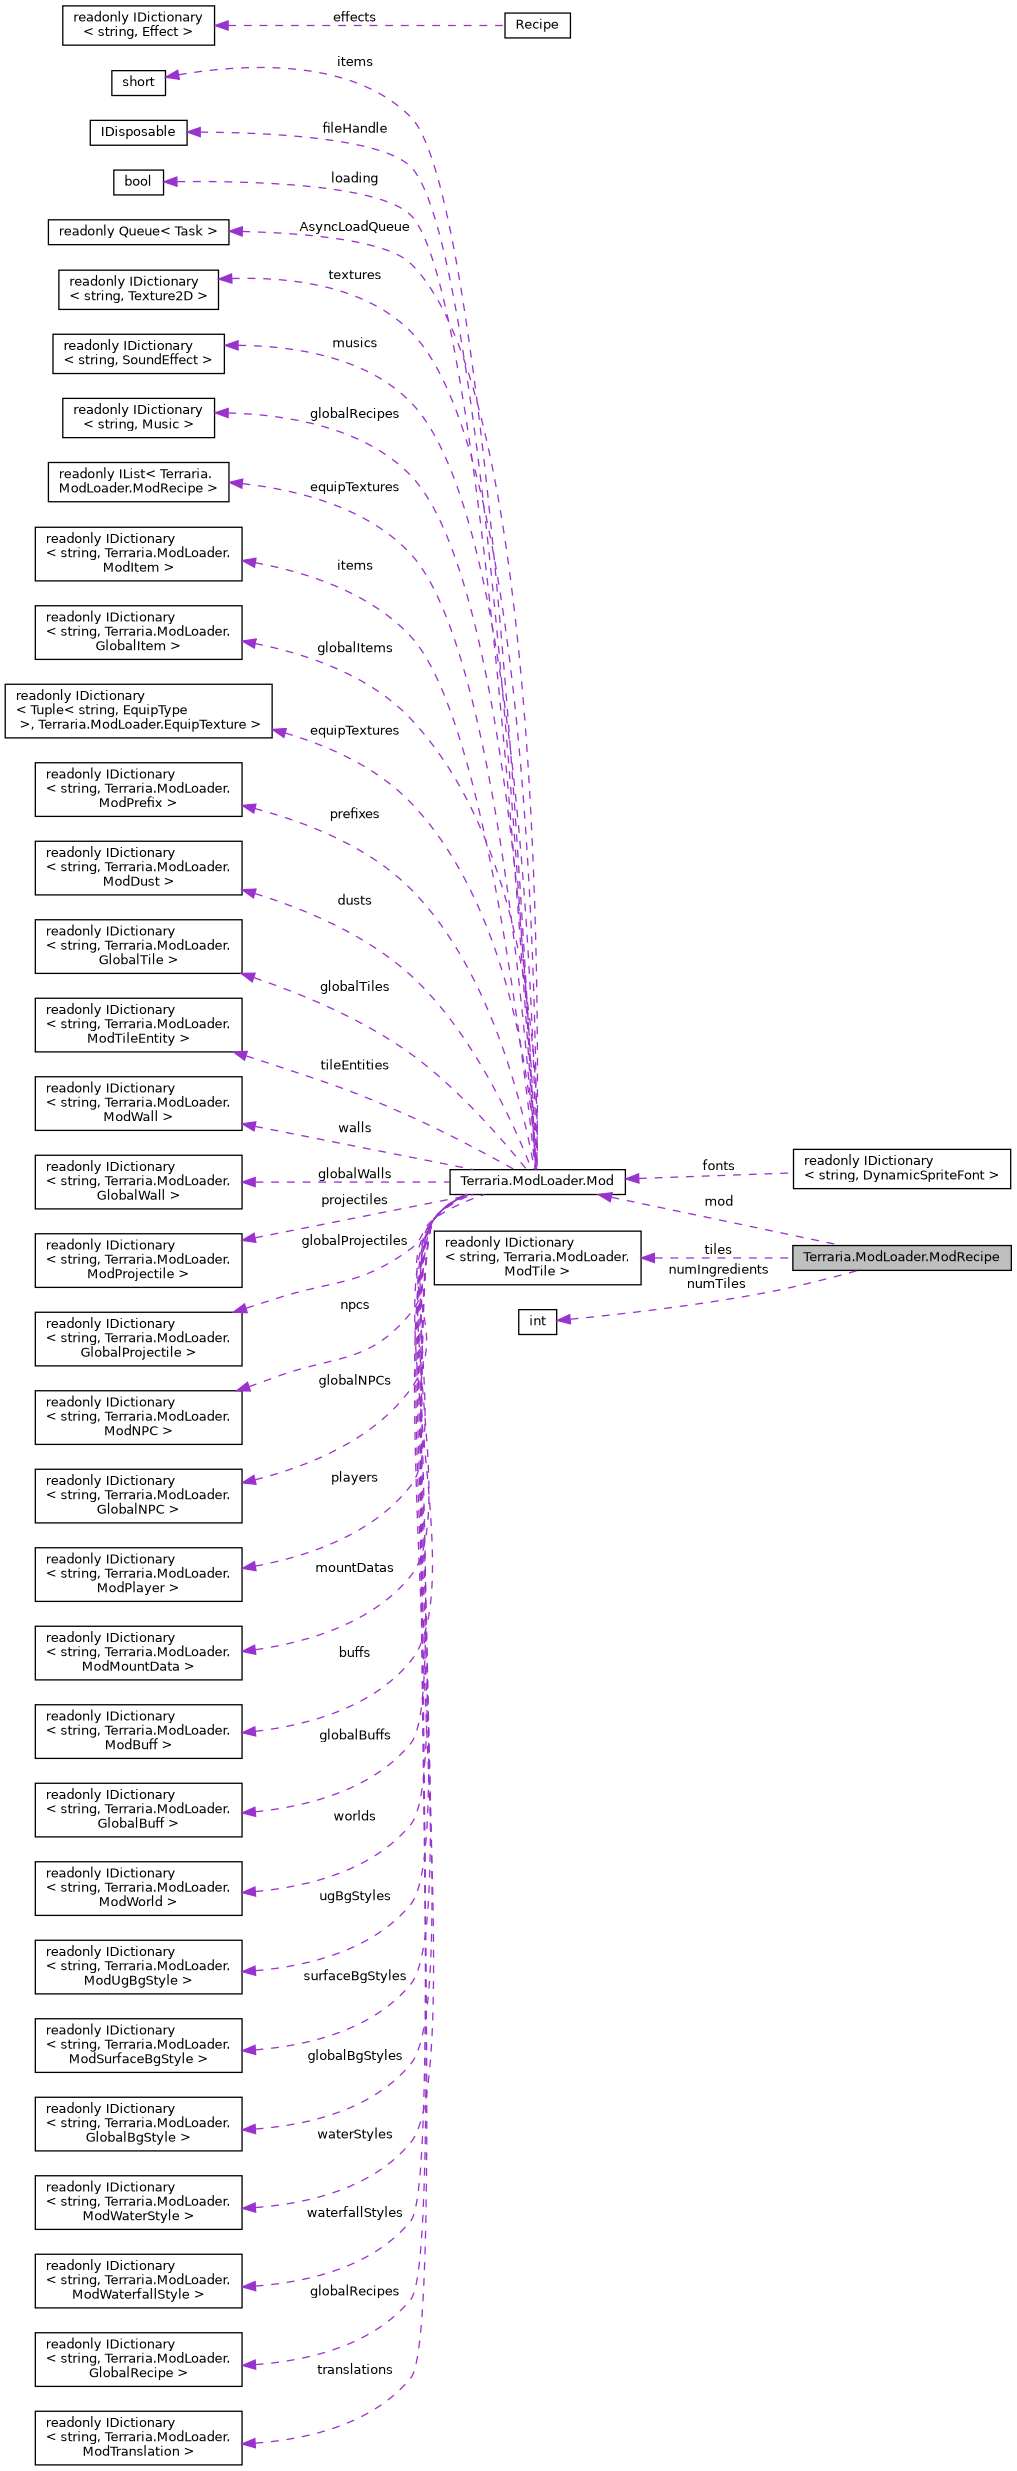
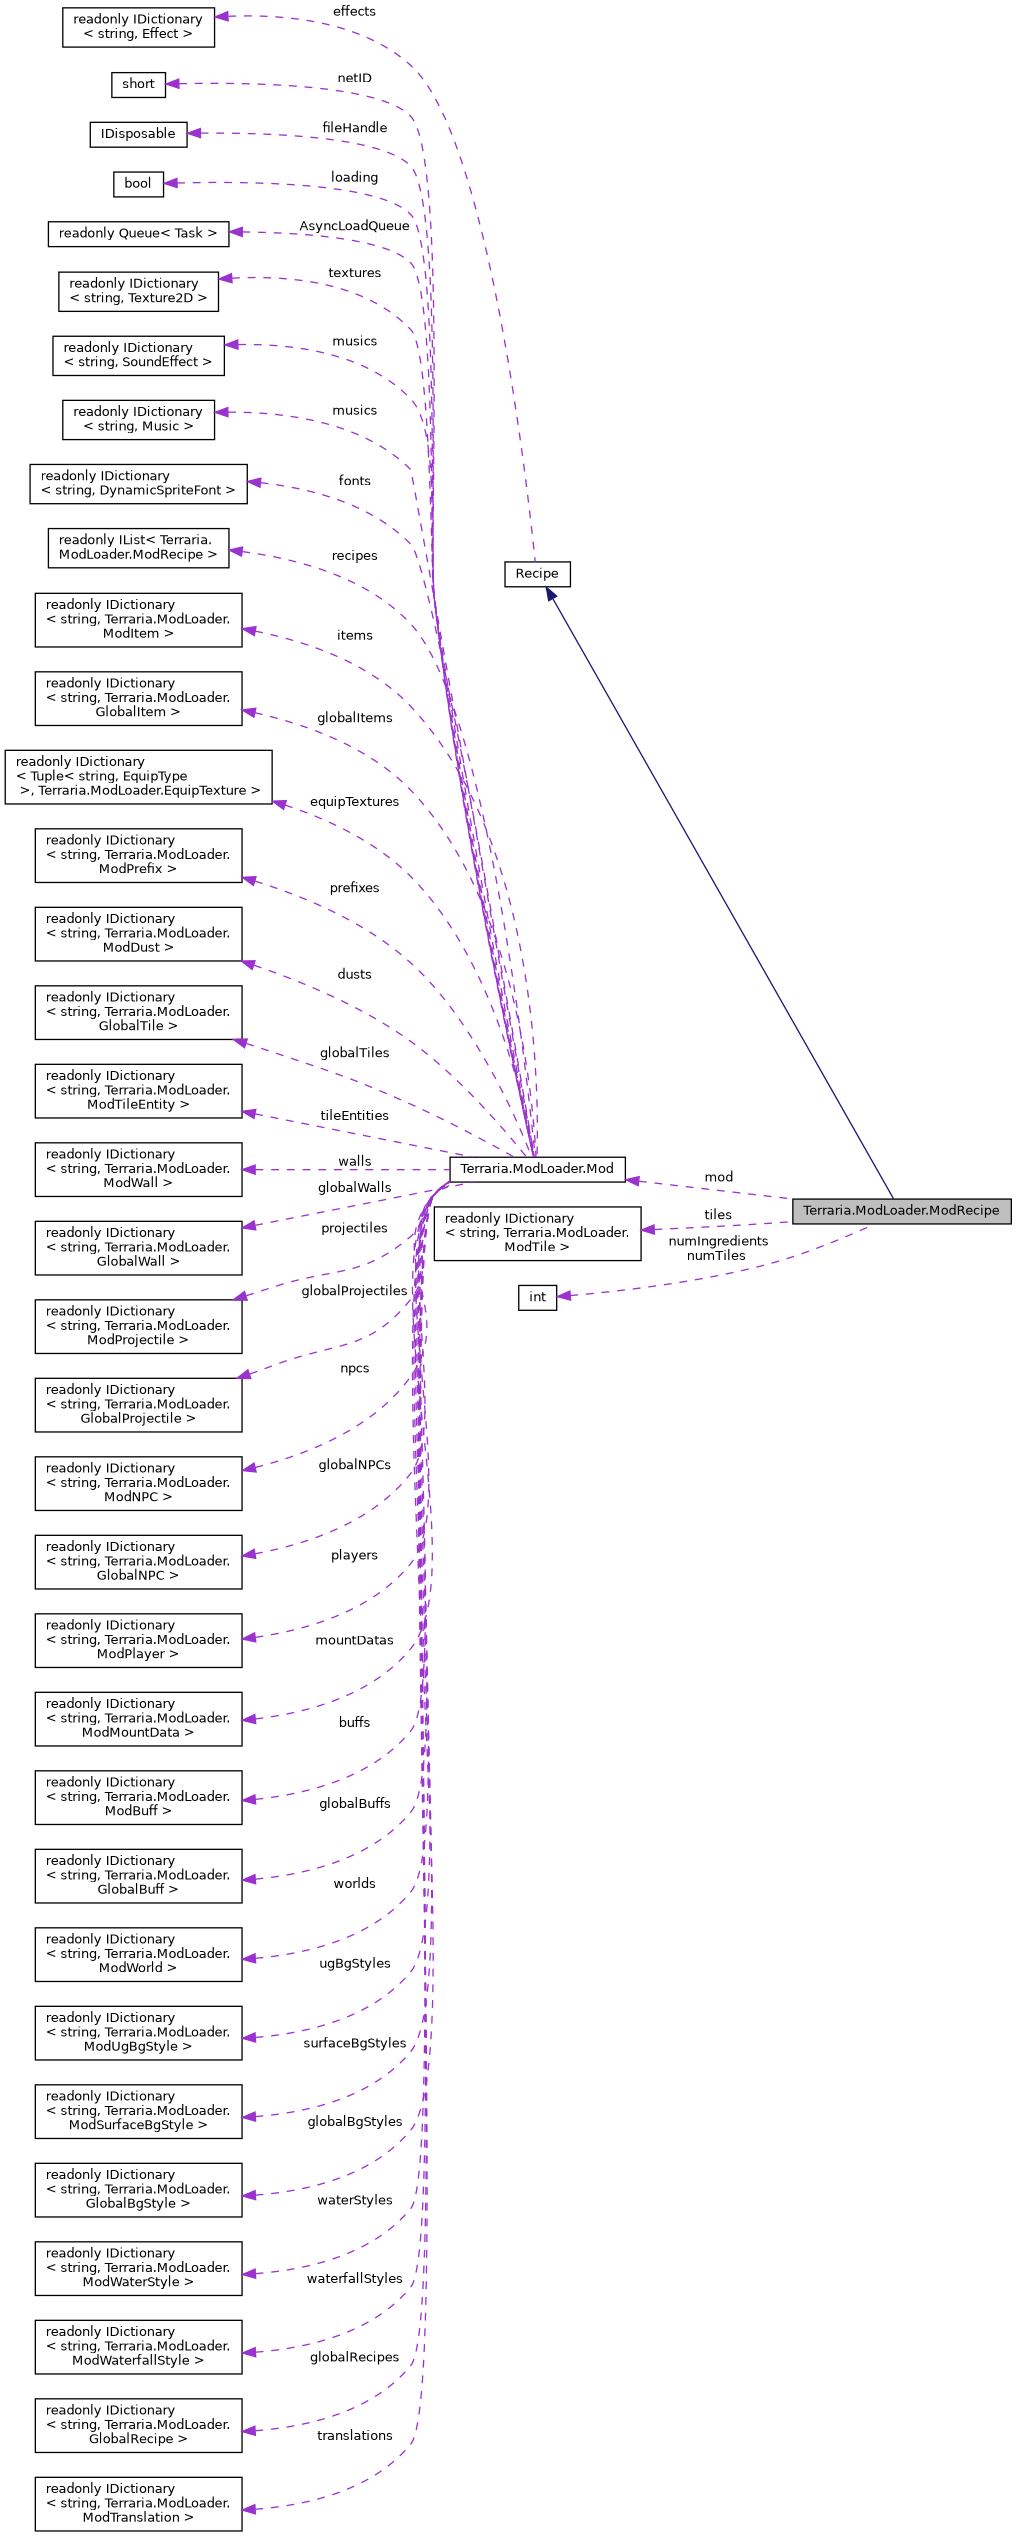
edge "Terraria.ModLoader.Mod" -> "short": label " items" -> " netID"
edge "Terraria.ModLoader.Mod" -> "readonly IDictionary < string, Music >": label " globalRecipes" -> " musics"
edge "Terraria.ModLoader.Mod" -> "readonly IList< Terraria. ModLoader.ModRecipe >": label " equipTextures" -> " recipes"
edge "Terraria.ModLoader.ModRecipe" -> "Recipe": added
edge "readonly IDictionary < string, DynamicSpriteFont >" -> "Terraria.ModLoader.Mod": reversed
